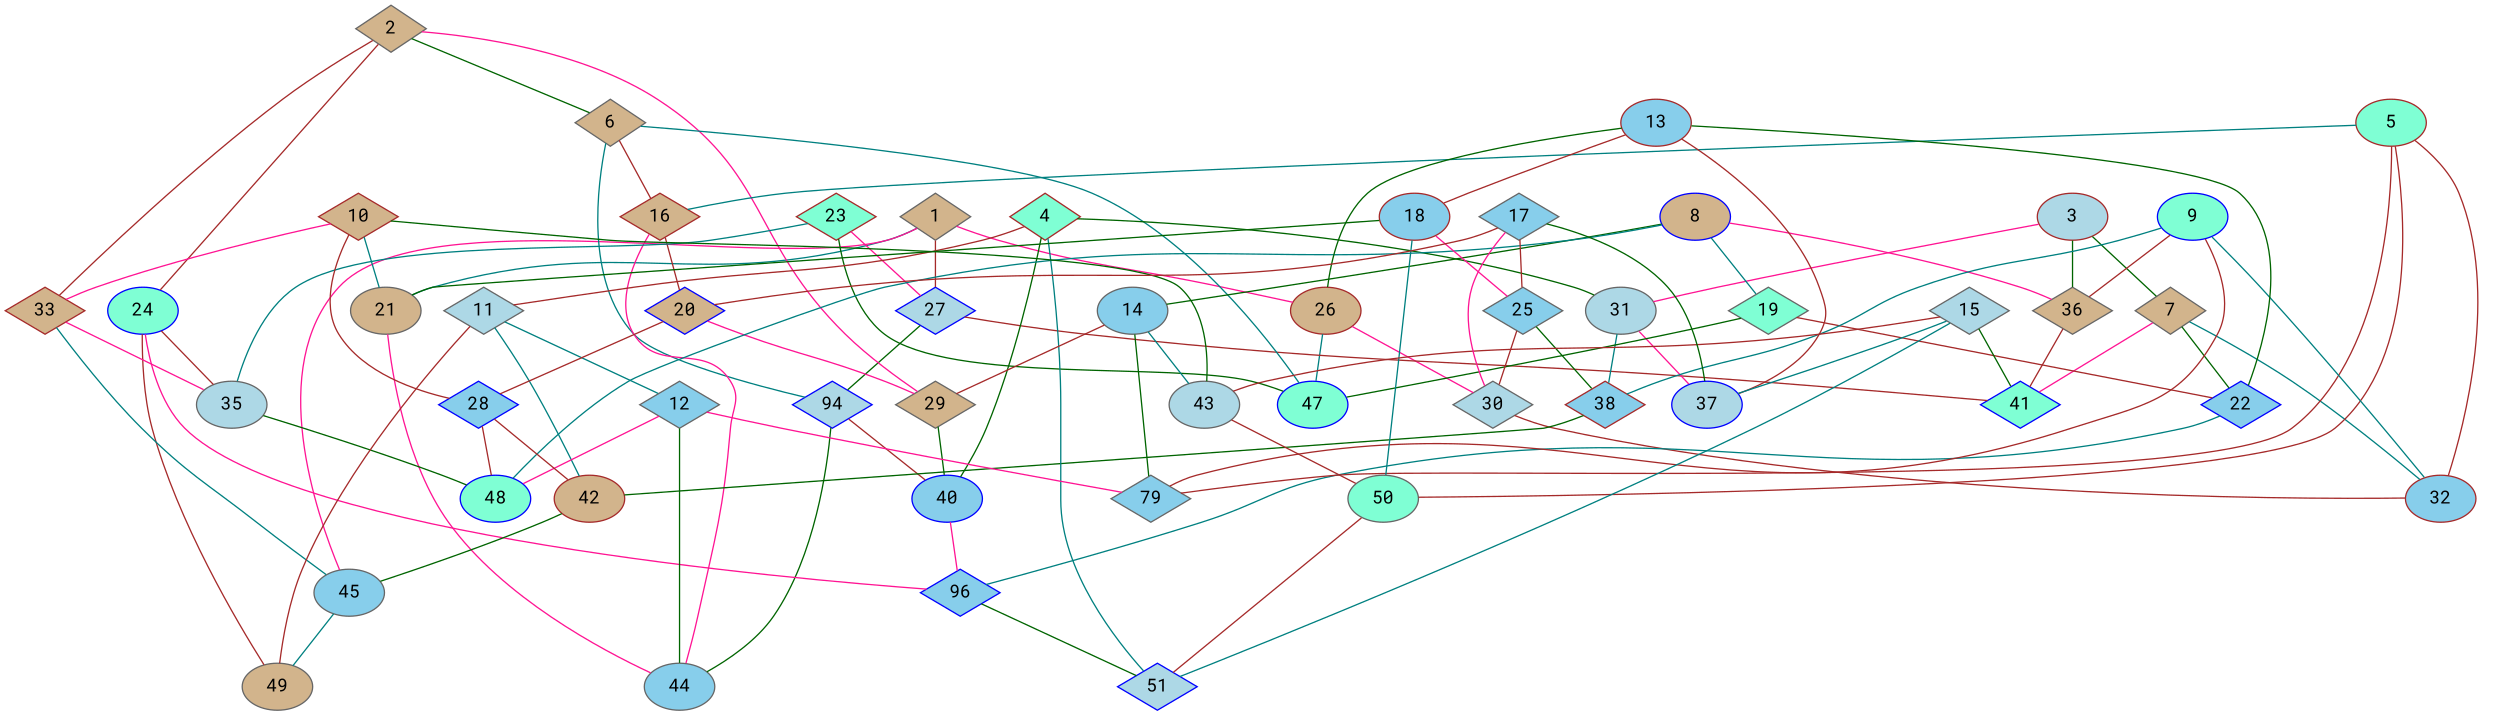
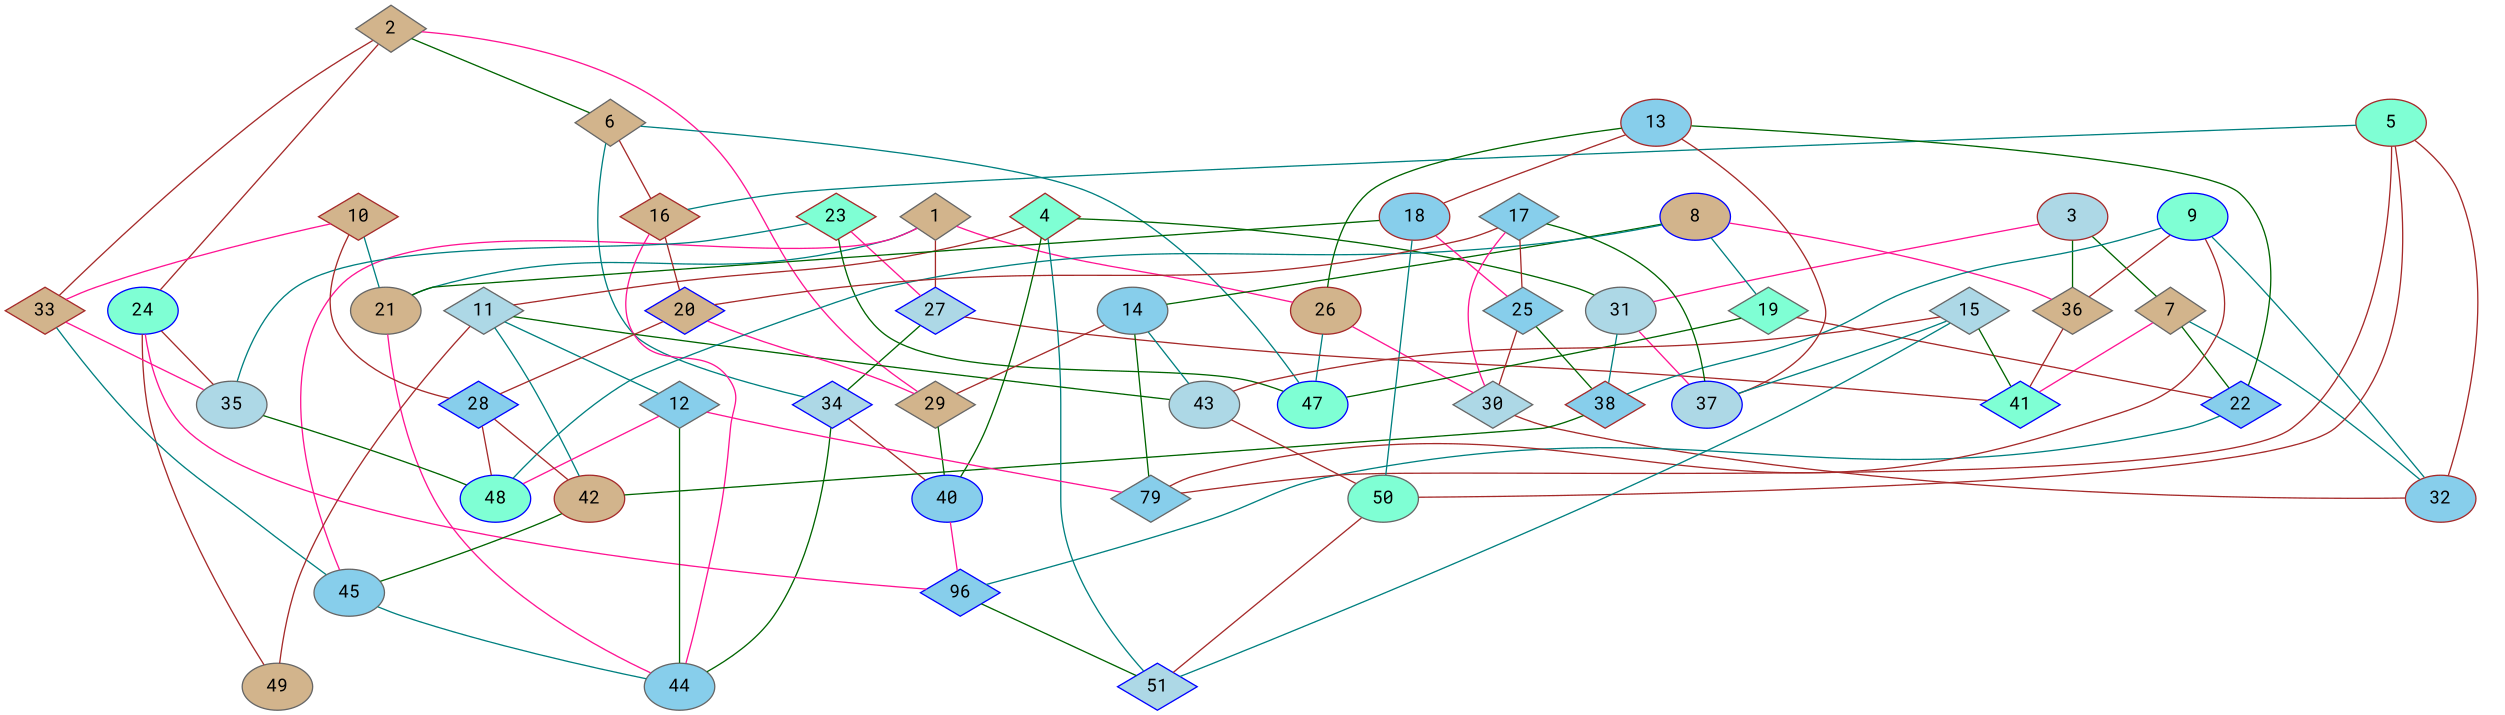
edge "10" -- "43": now "11" -- "43"
node "94": label "94" -> "34"
edge "45" -- "49": now "45" -- "44"
